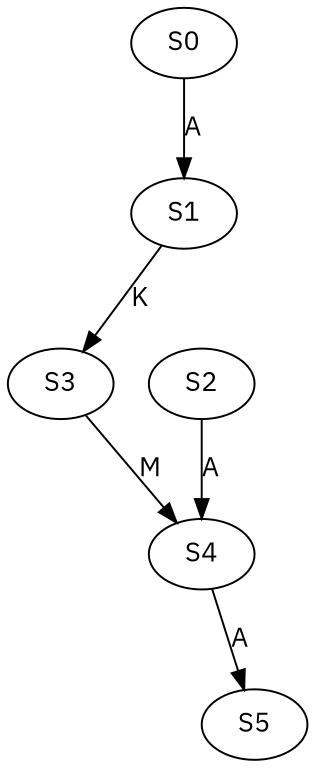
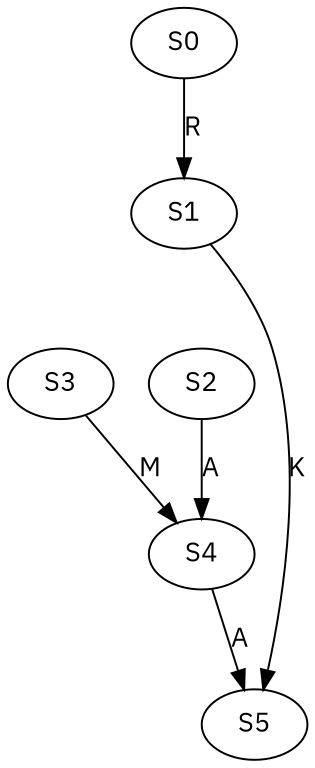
edge "S0" -> "S1": label "A" -> "R"
edge "S1" -> "S3": now "S1" -> "S5"
